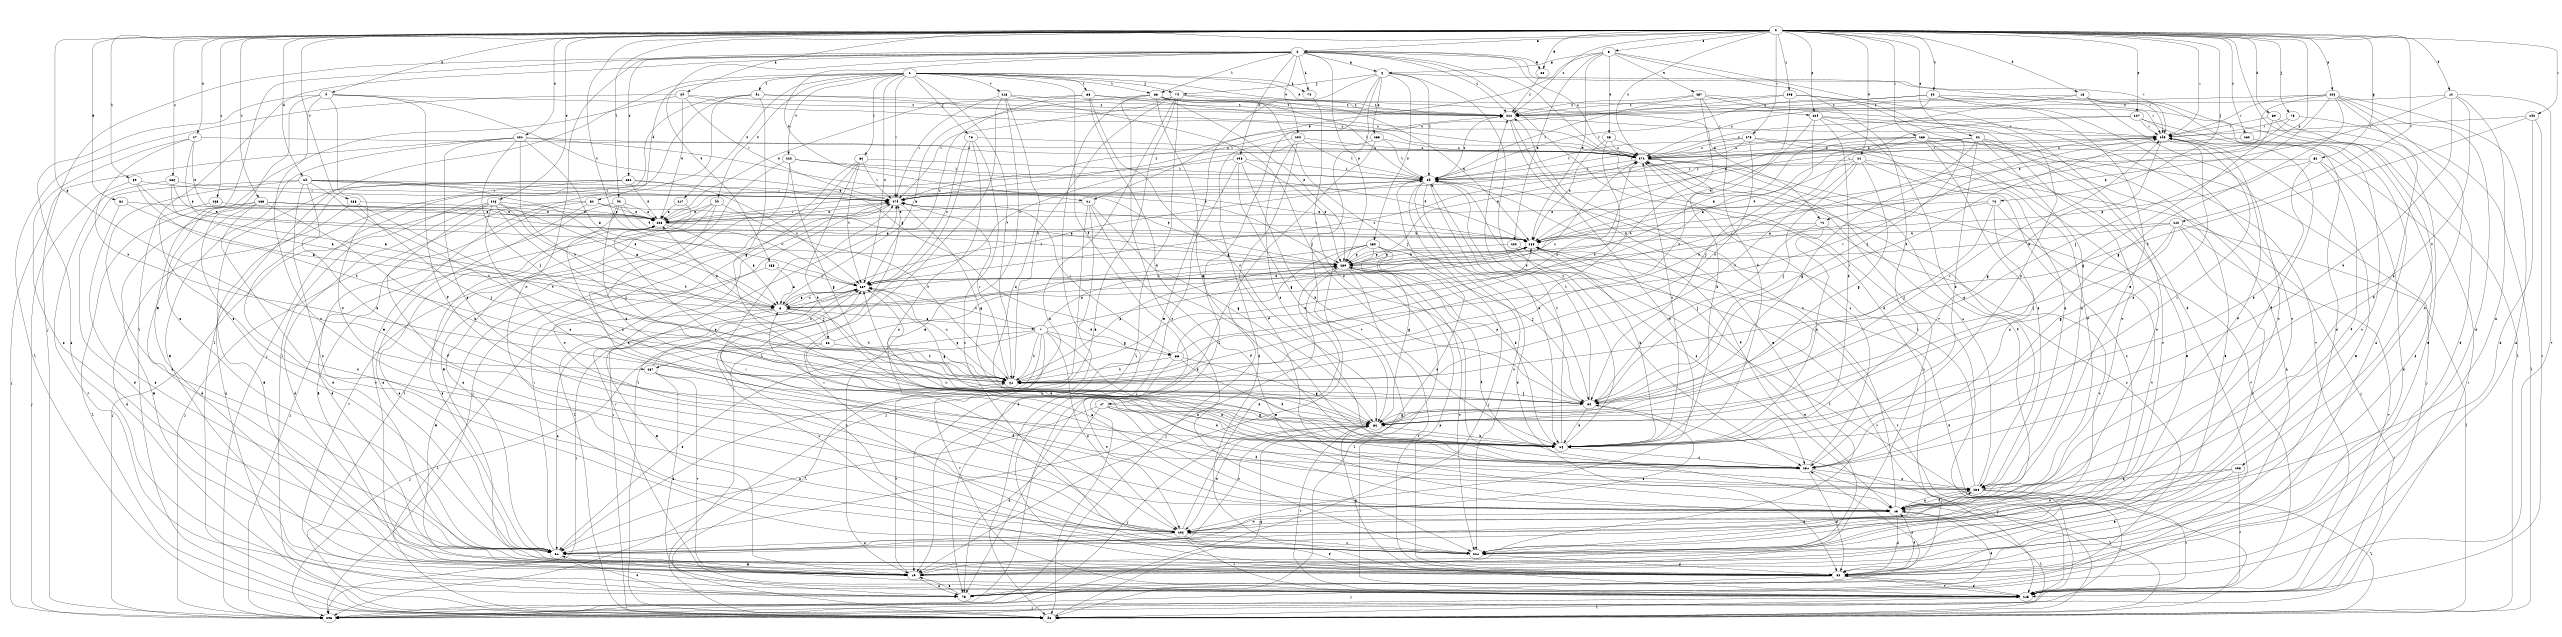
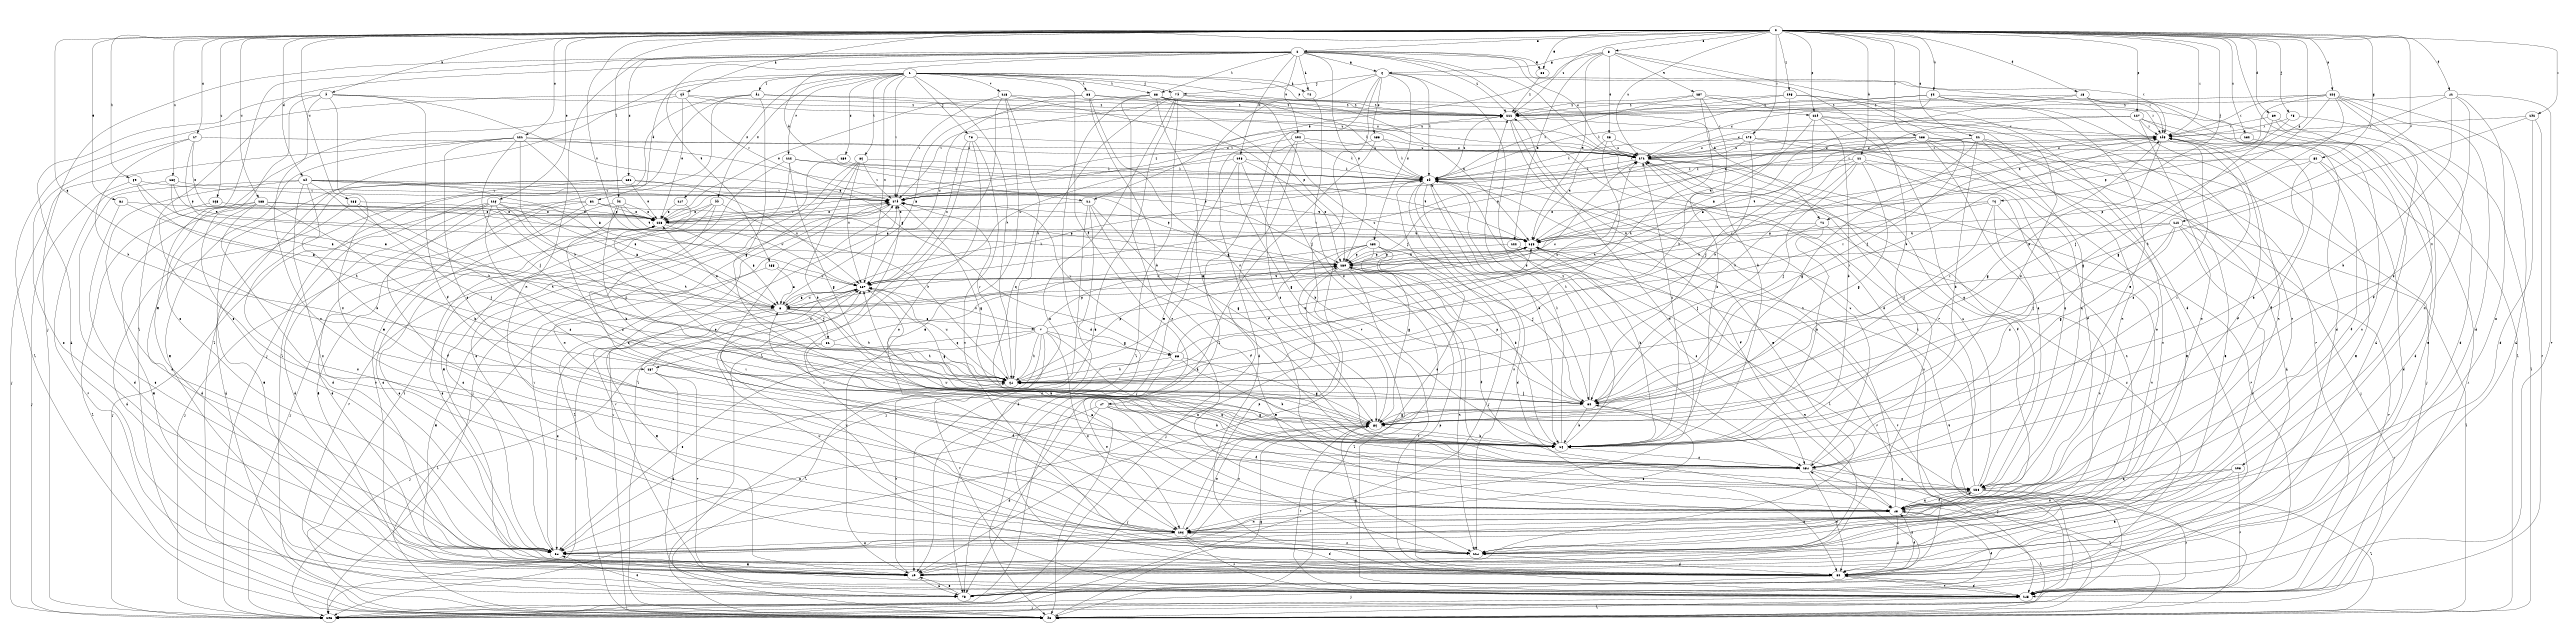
node "150": added
edge "127" -> "106": added, label "m"
